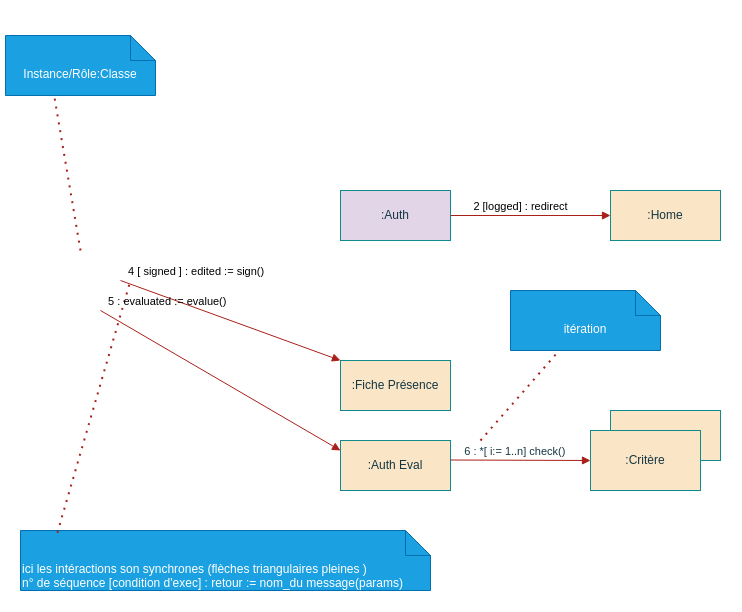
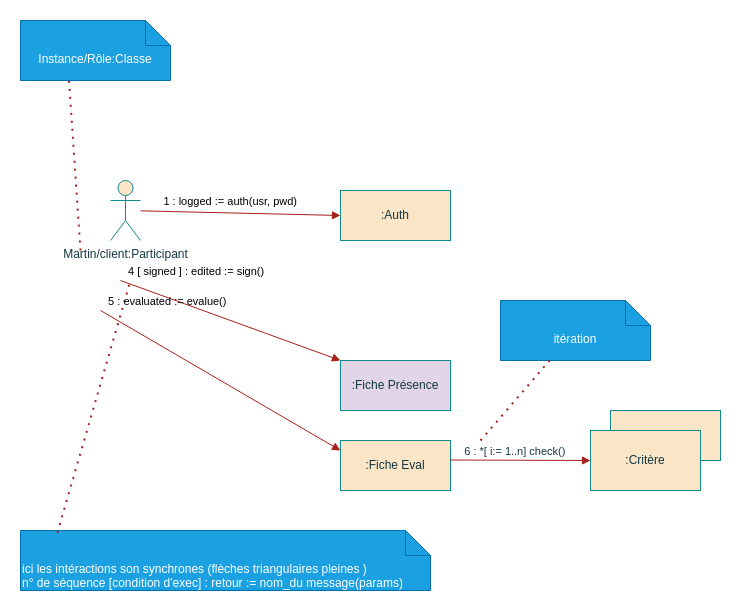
node "Instance/Rôle:Classe": moved (81, 66) -> (96, 51)
node "Martin/client:Participant": added
edge "Martin/client:Participant" -> ":Auth": added, label "1 : logged := auth(usr, pwd)"
node ":Auth": fillcolor #e1d5e7 -> #fae5c7
edge ":Auth" -> ":Home": removed, label "2 [logged] : redirect"
node ":Home": removed
node "itération": moved (586, 321) -> (576, 331)
node ":Fiche Présence": fillcolor #fae5c7 -> #e1d5e7
node ":Auth Eval": label ":Auth Eval" -> ":Fiche Eval"
